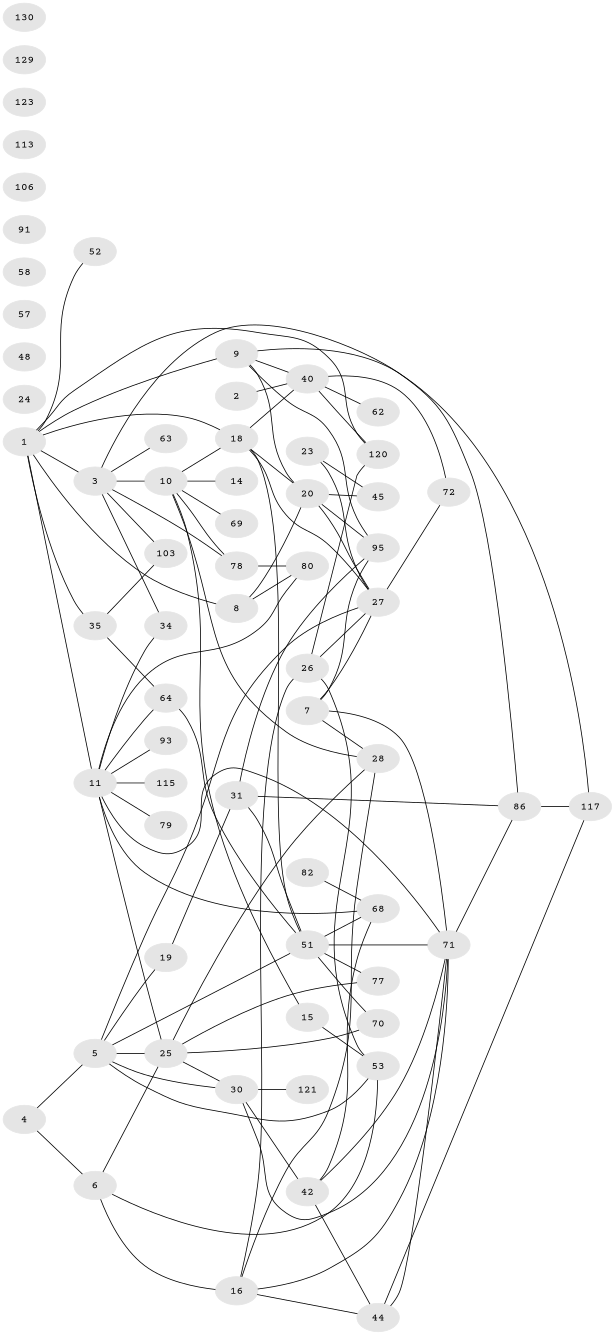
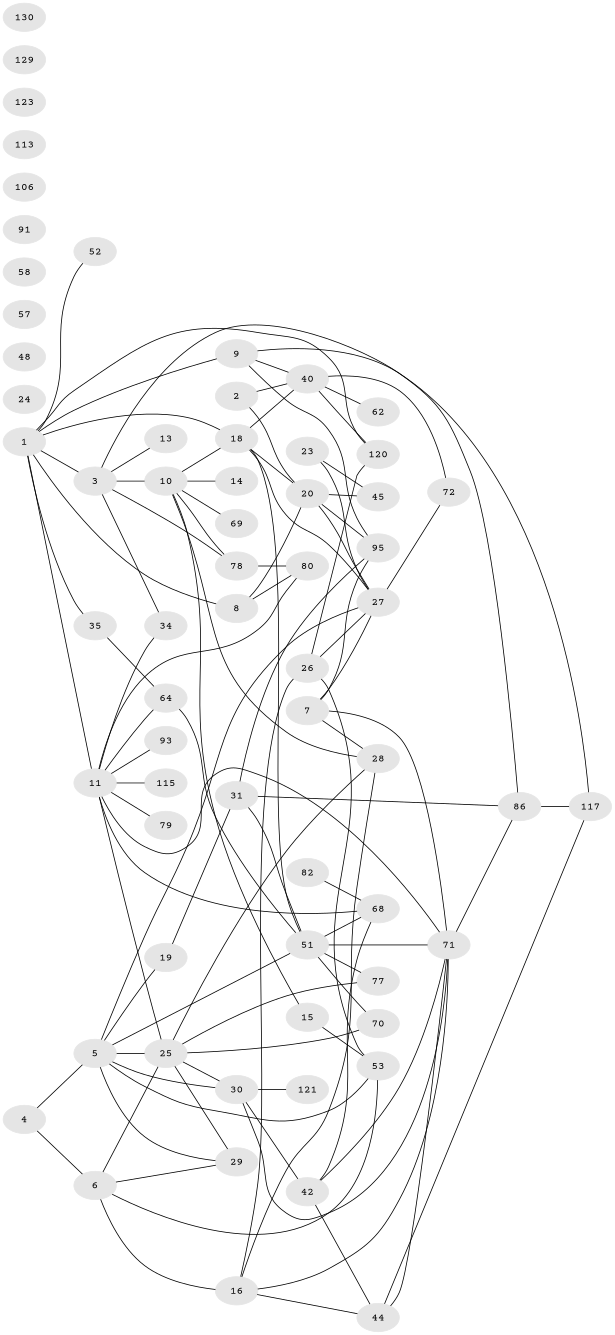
edge "9" -- "20": now "2" -- "20"
node "63": label "63" -> "13"
node "103": removed
node "29": added
